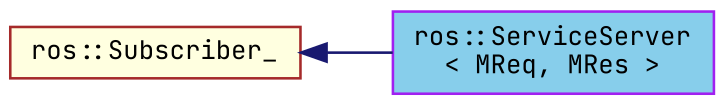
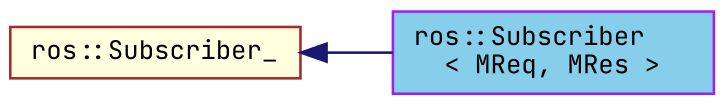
node "ros::ServiceServer < MReq, MRes >": label "ros::ServiceServer < MReq, MRes >" -> "ros::Subscriber < MReq, MRes >"
